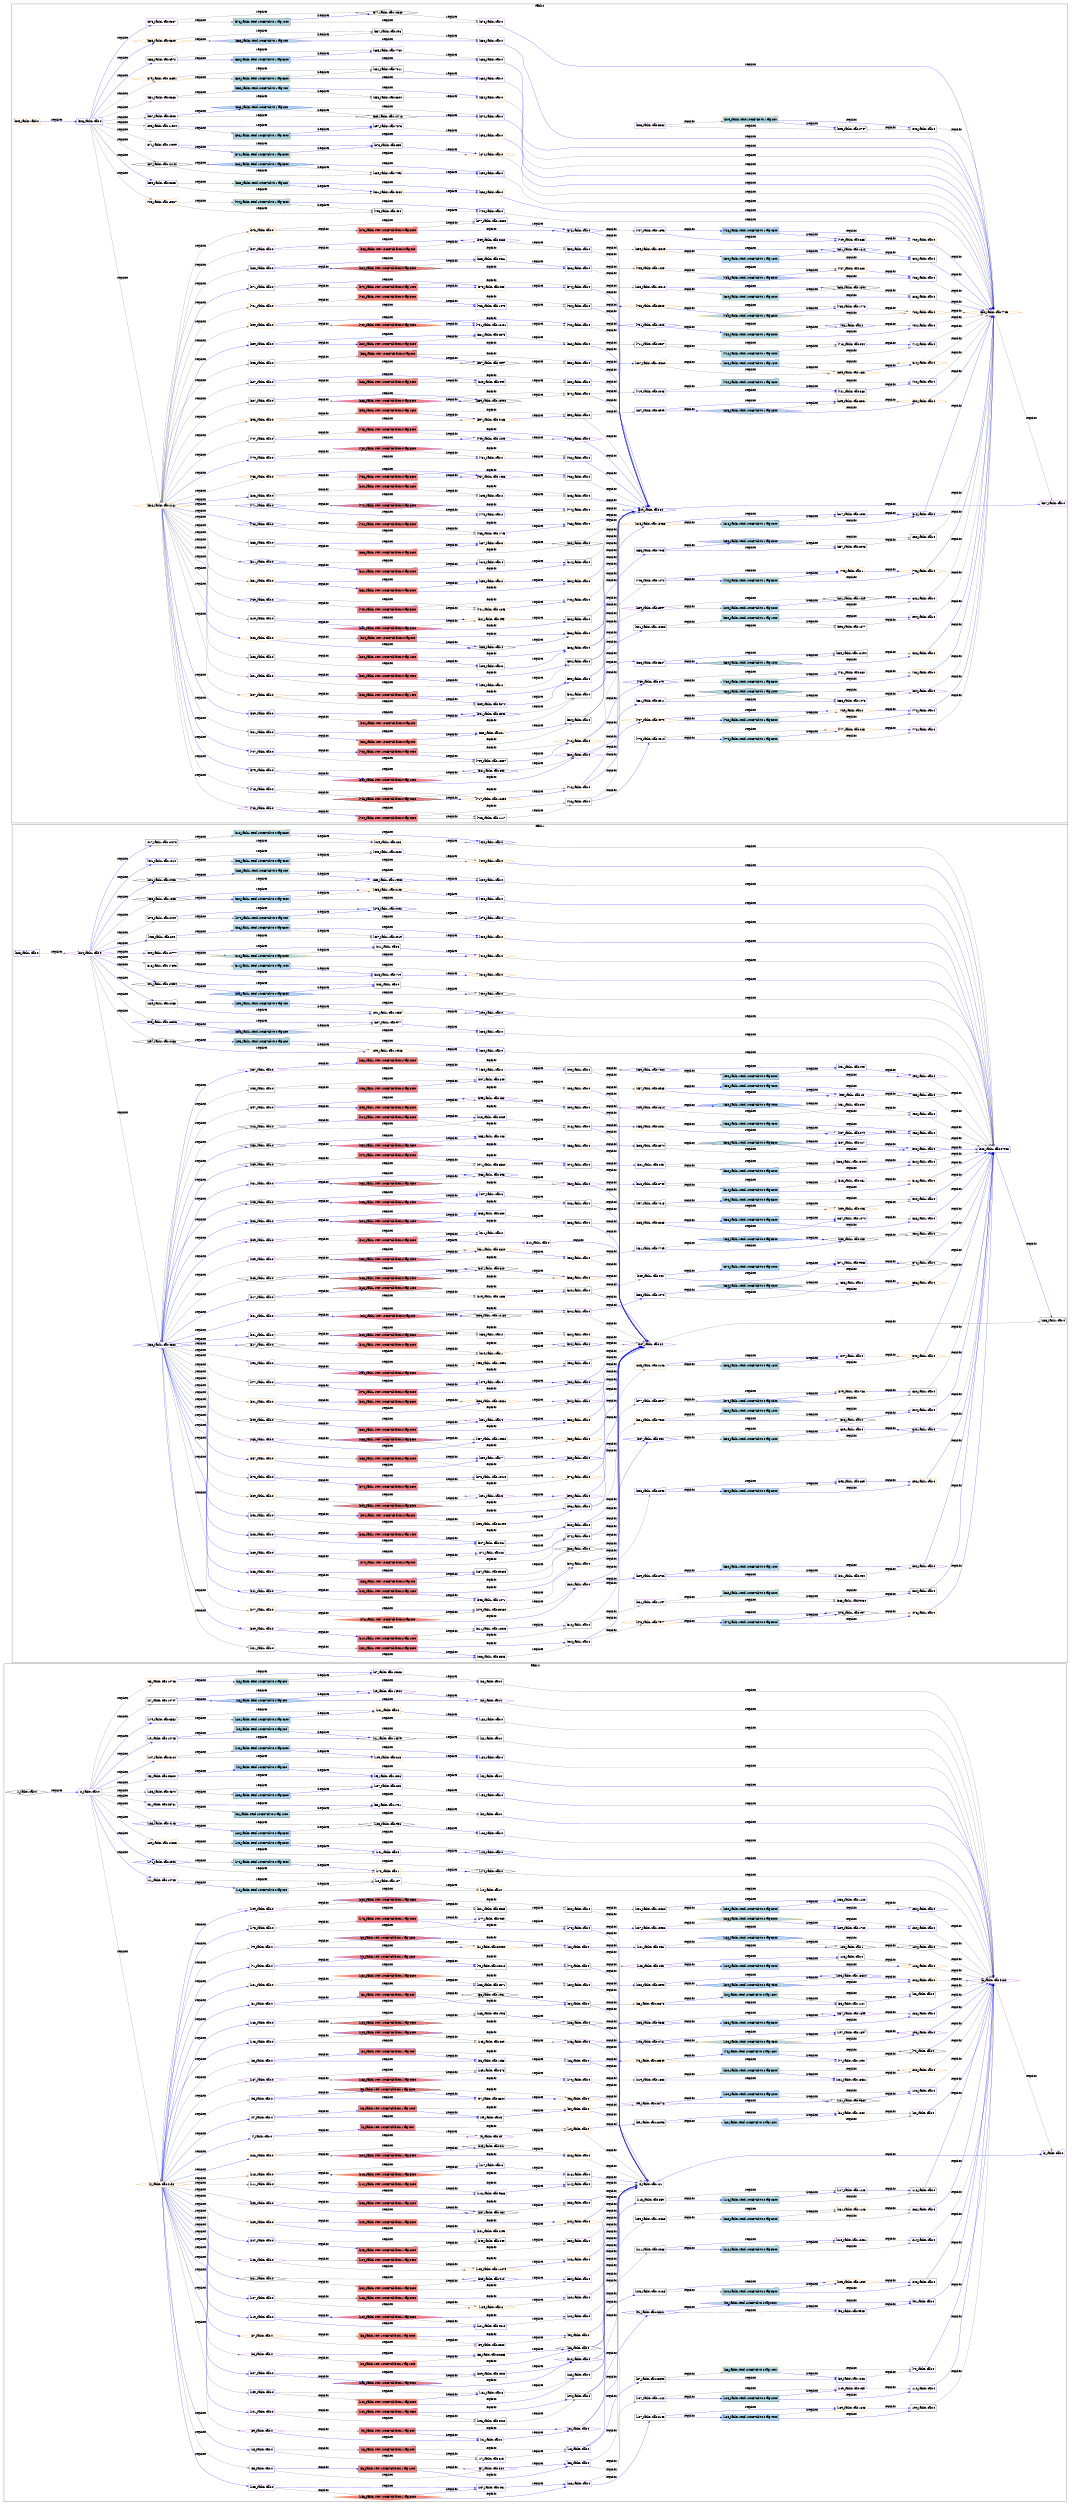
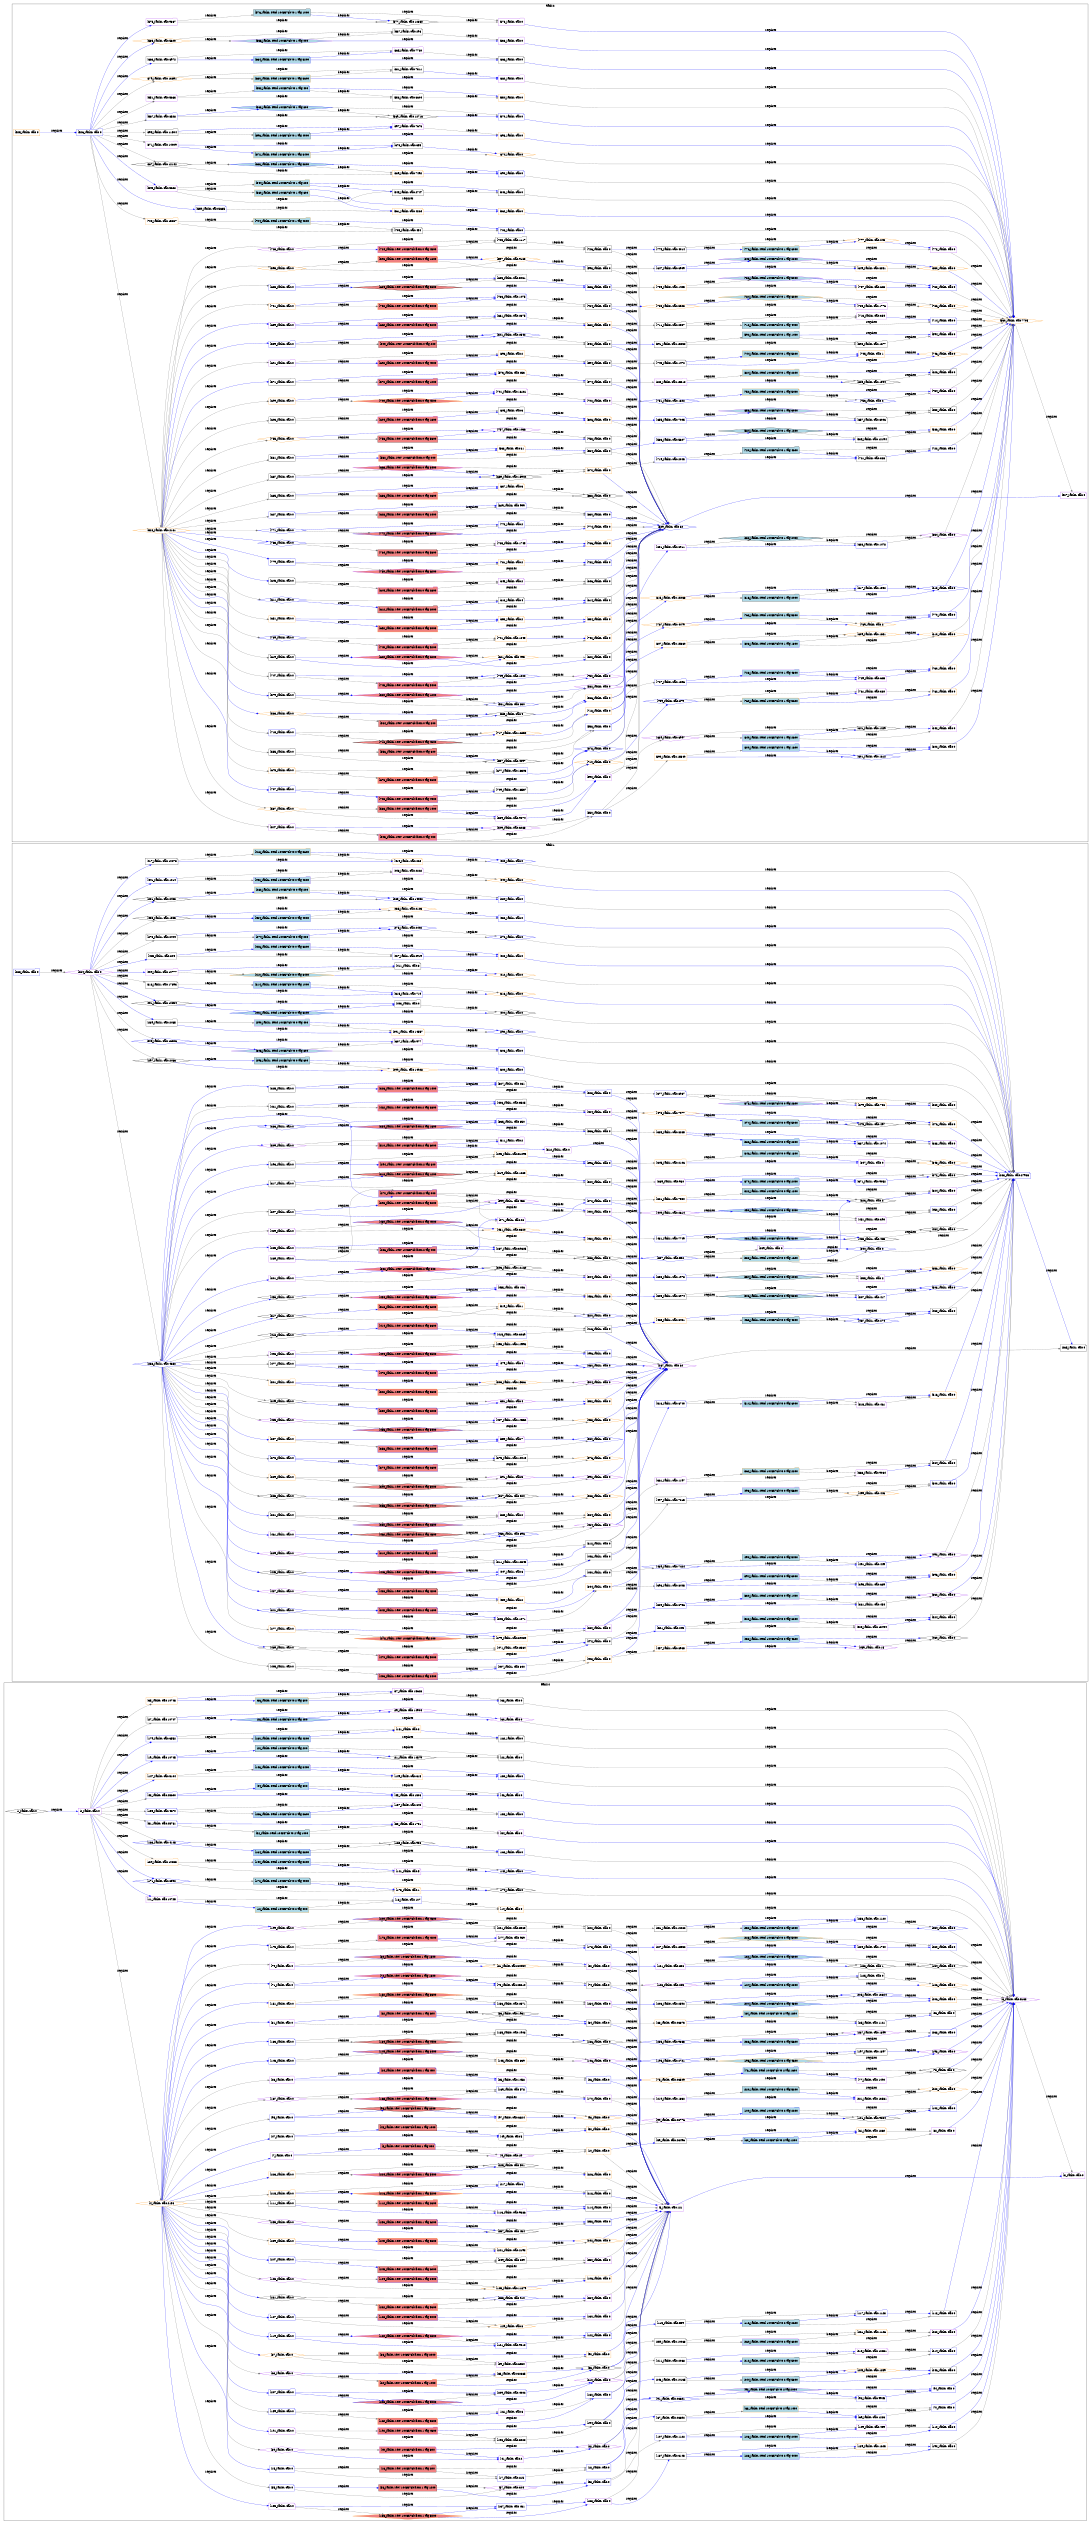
node "l525_rank2: rank 0": label "l525_rank2: rank 0" -> "l525_rank2: calc 0"
edge "l526_rank2: calc 0" -> "l543_rank2: calc 5662": added, label "requires"
edge "l559_rank2: calc 5665" -> "l560_rank2: send 1048576b to 1 tag 600": now "l543_rank2: calc 5662" -> "l560_rank2: send 1048576b to 1 tag 600"
edge "l482_rank1: send 1048576b to 0 tag 5200" -> "l484_rank1: calc 0": added, label "requires"
edge "l266_rank1: calc 4682" -> "l269_rank1: calc 0": now "l266_rank1: calc 4682" -> "l270_rank1: recv 1048576b from 2 tag 000"
edge "l338_rank1: send 1048576b to 0 tag 1600" -> "l339_rank1: calc 0": now "l338_rank1: send 1048576b to 0 tag 1600" -> "l323_rank1: calc 2"
node "l363_rank1: rank 9064": label "l363_rank1: rank 9064" -> "l363_rank1: calc 9064"
edge "l8_rank0: recv 1048576b from 1 tag 000" -> "l9_rank0: calc 29": label "requires" -> "irequires"
